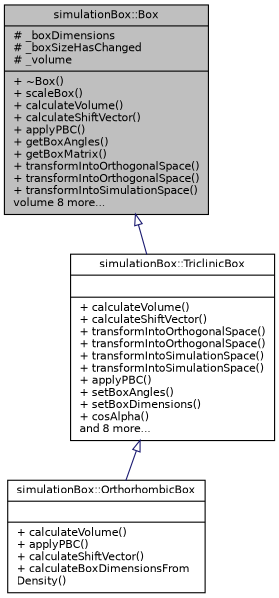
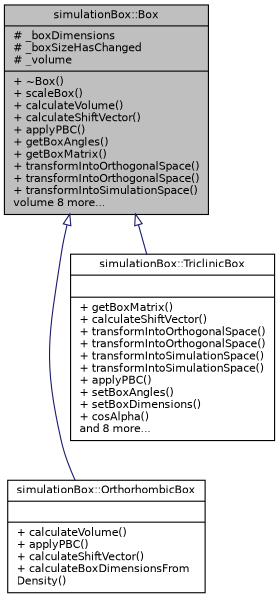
node "simulationBox::TriclinicBox": text "+ calculateVolume()" -> "+ getBoxMatrix()"
edge "simulationBox::OrthorhombicBox" -> "simulationBox::TriclinicBox": now "simulationBox::OrthorhombicBox" -> "simulationBox::Box"
